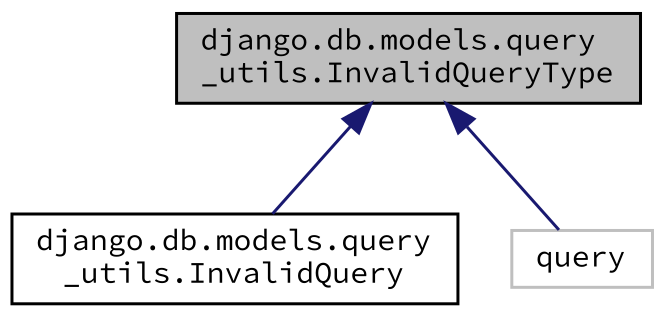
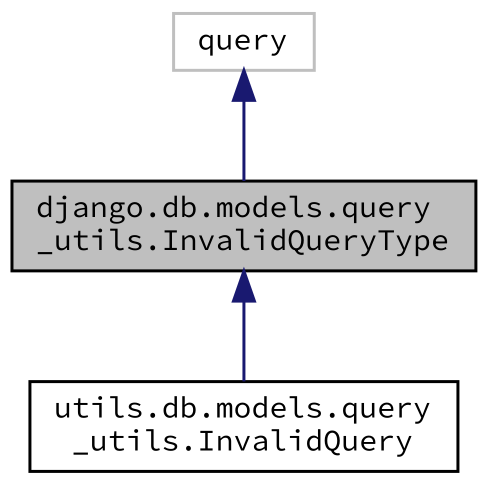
edge "query" -> "django.db.models.query _utils.InvalidQueryType": reversed
node "django.db.models.query _utils.InvalidQuery": label "django.db.models.query _utils.InvalidQuery" -> "utils.db.models.query _utils.InvalidQuery"
